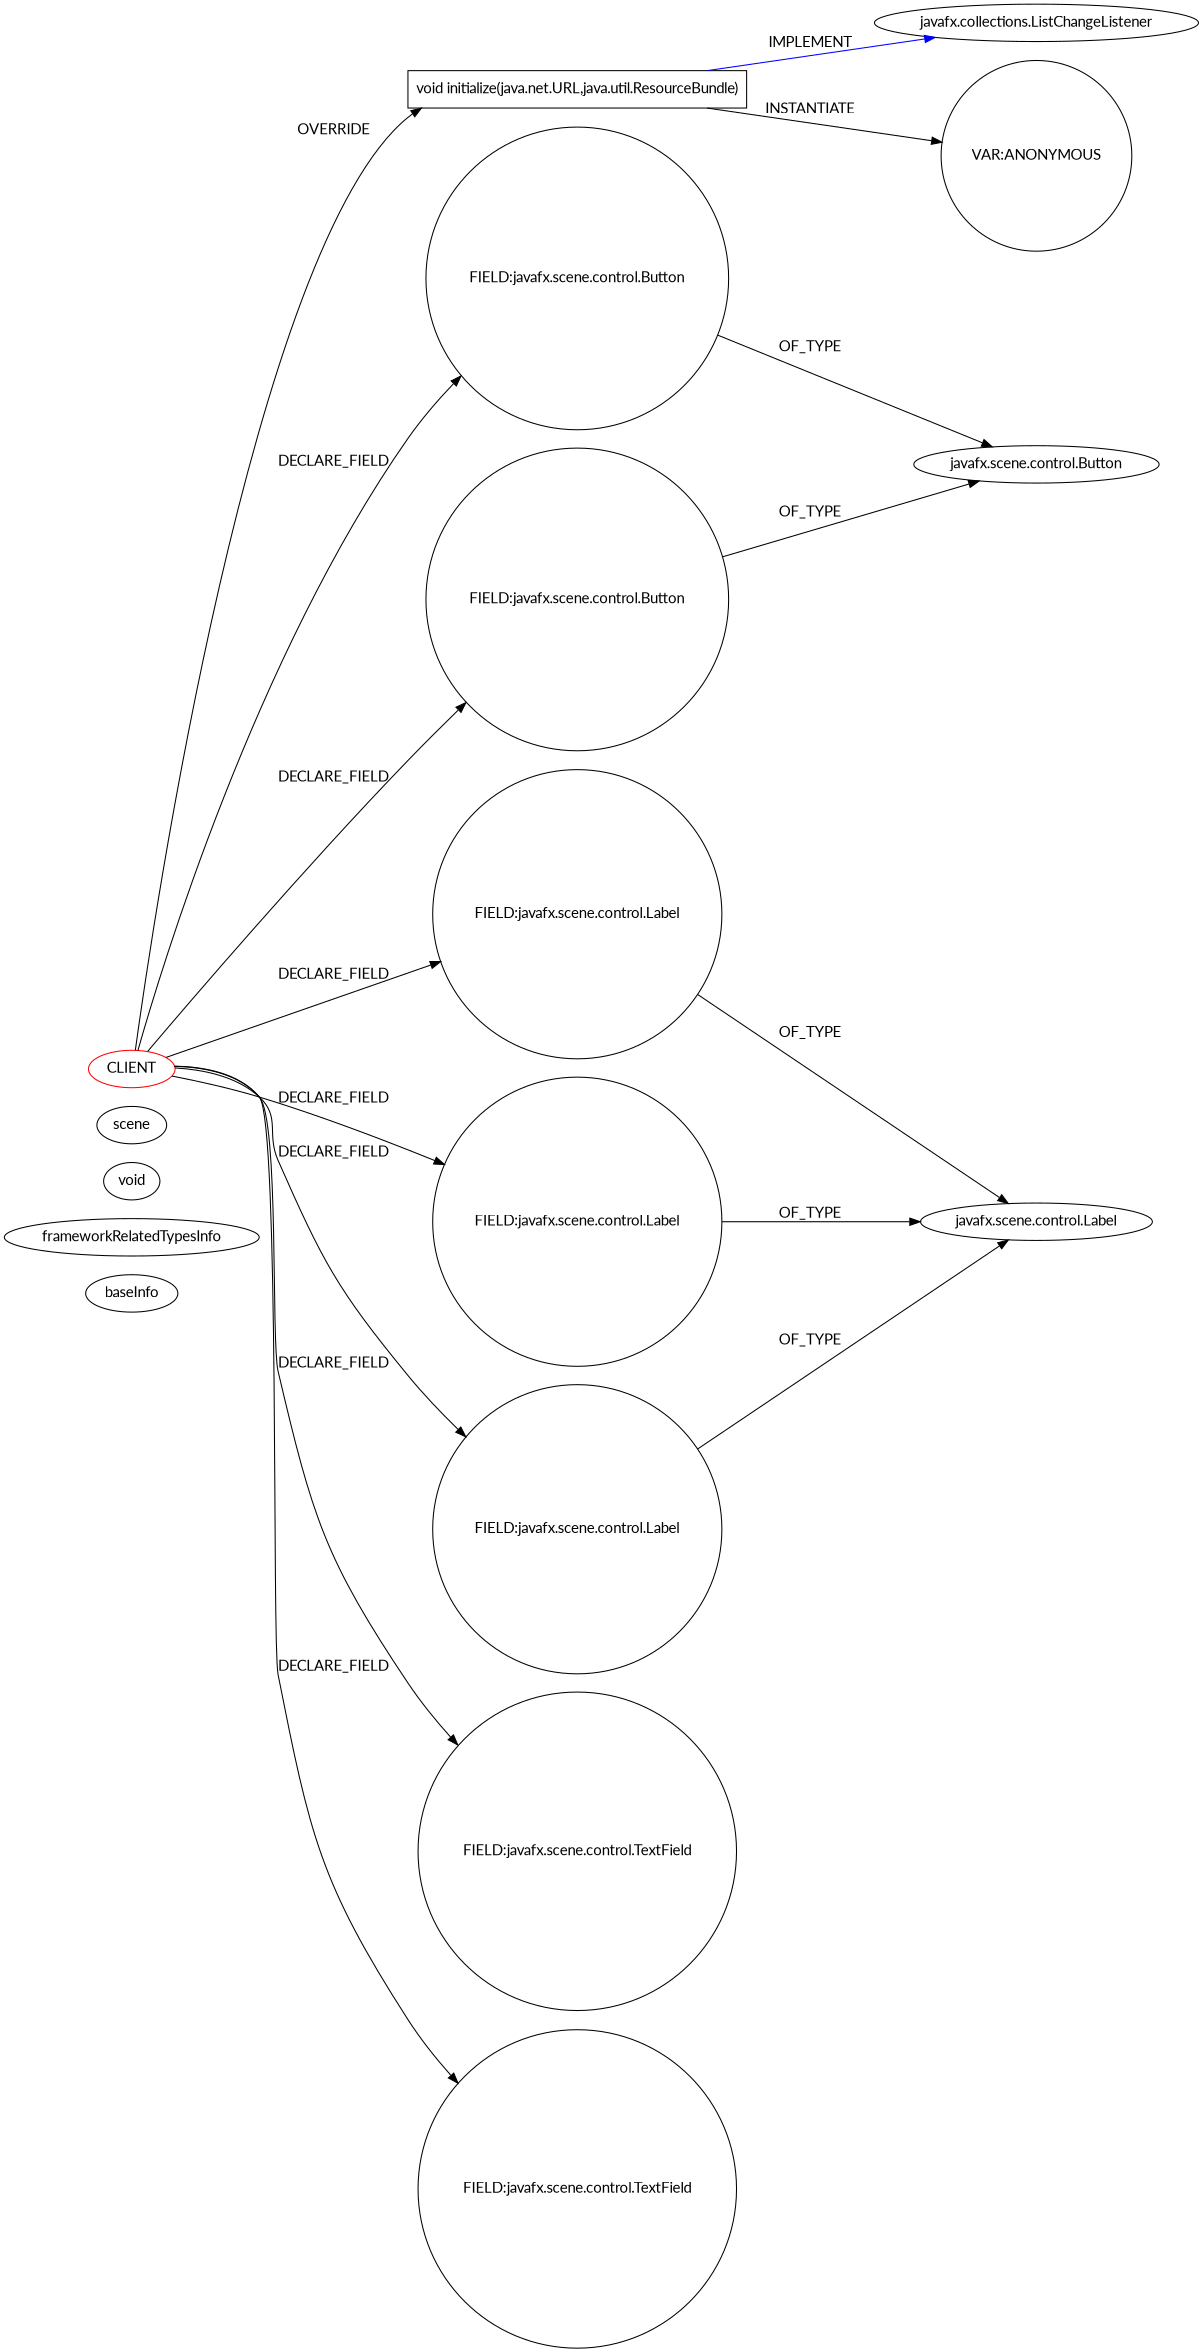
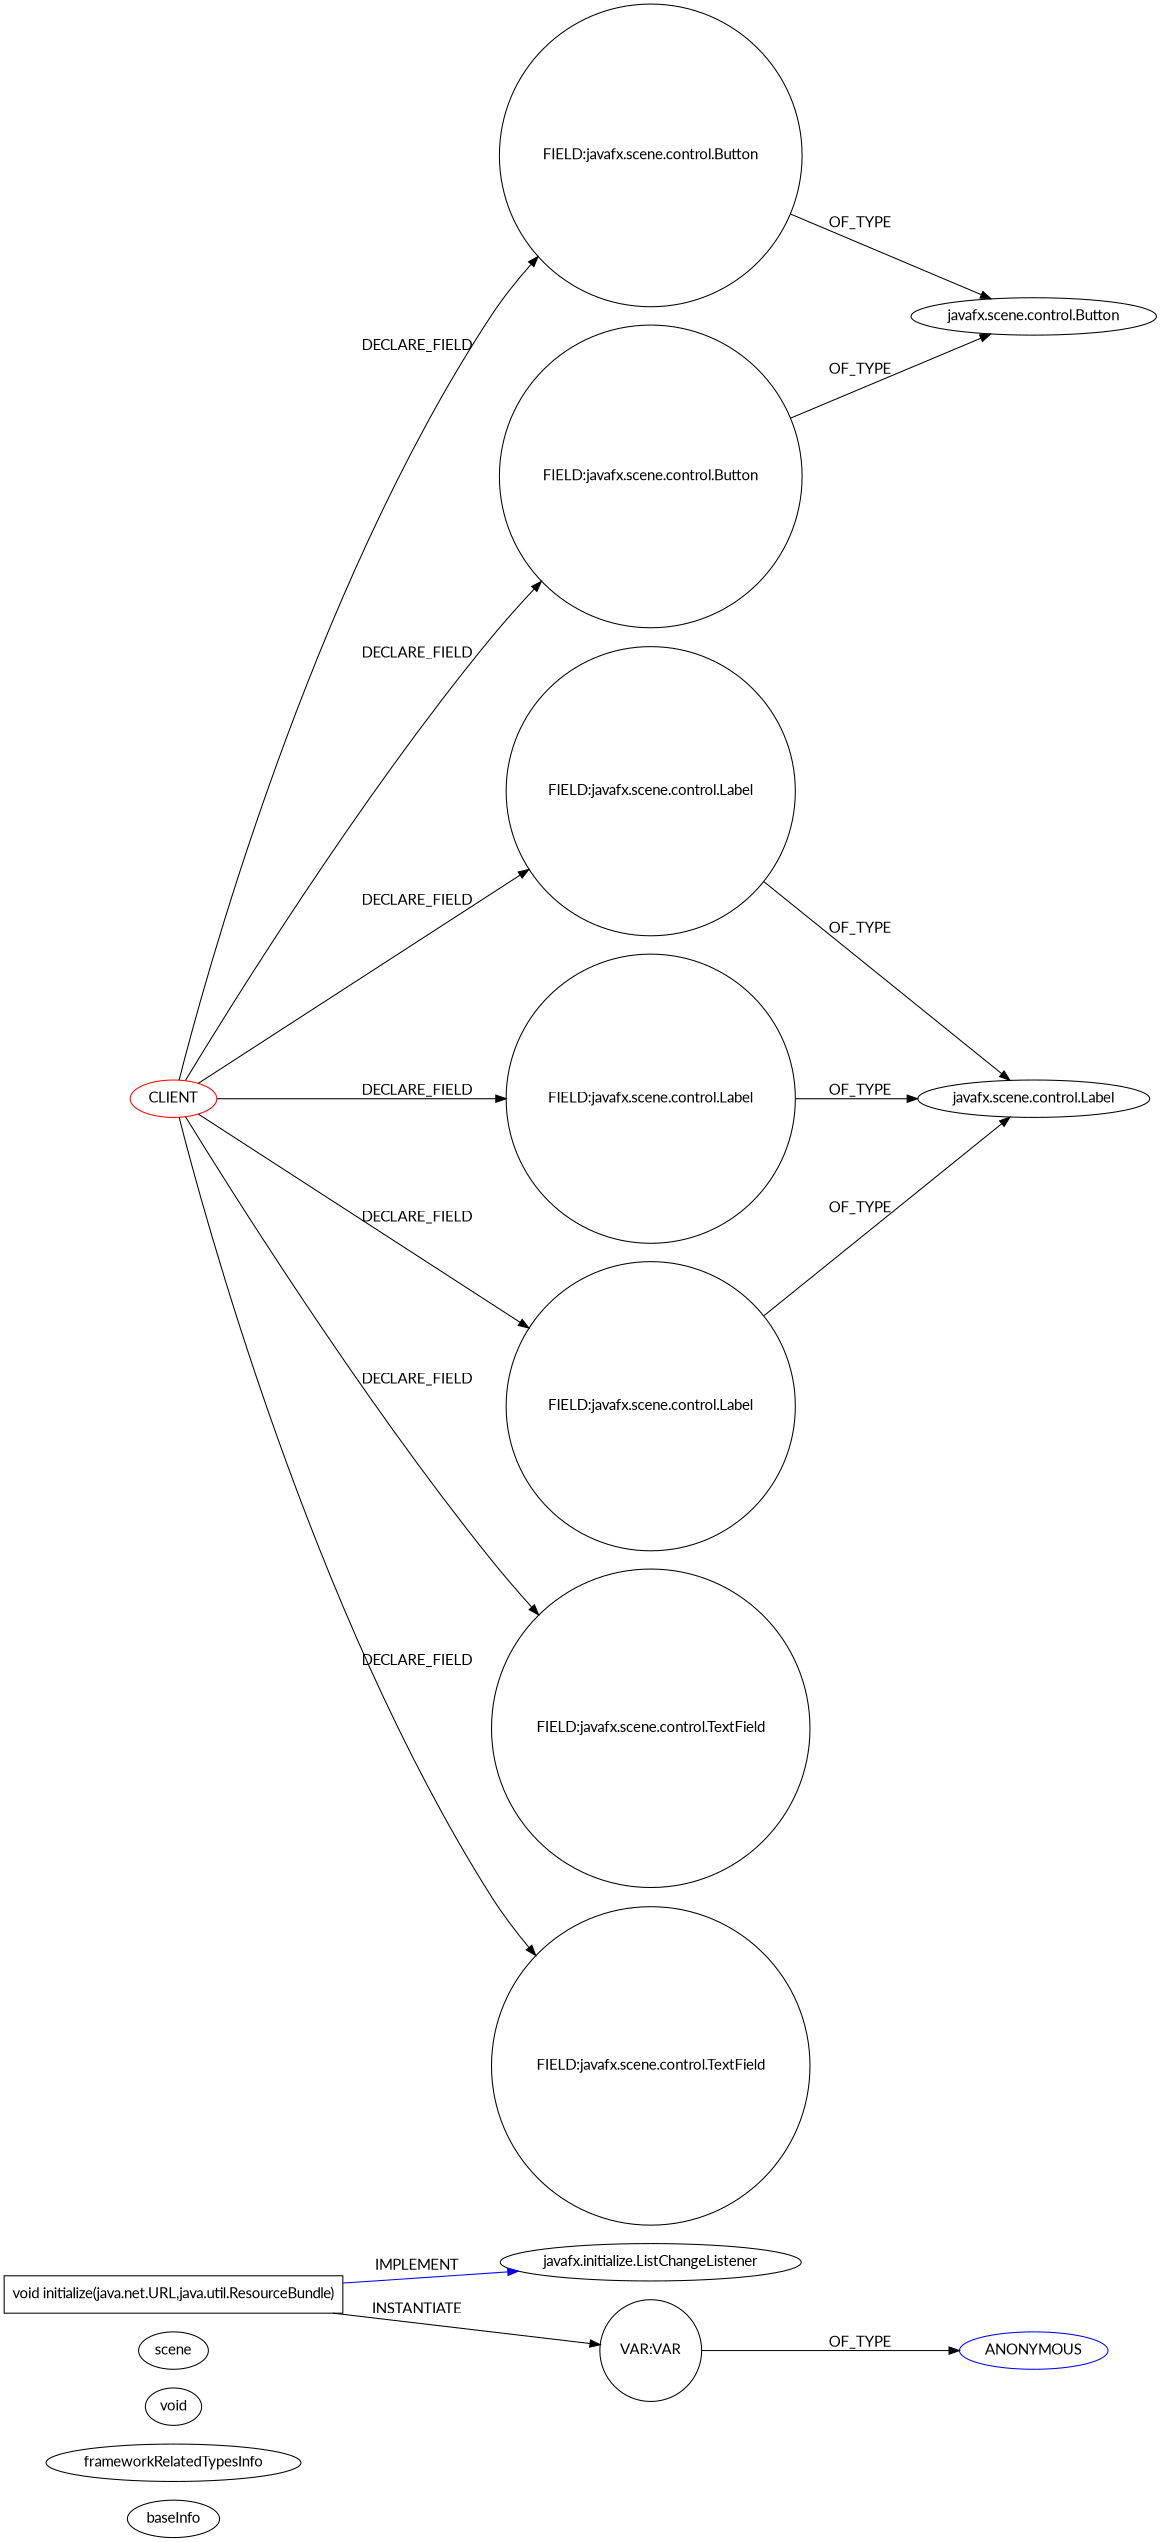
node "javafx.collections.ListChangeListener": label "javafx.collections.ListChangeListener" -> "javafx.initialize.ListChangeListener"
node "VAR:ANONYMOUS": label "VAR:ANONYMOUS" -> "VAR:VAR"
edge "CLIENT" -> "void initialize(java.net.URL,java.util.ResourceBundle)": removed, label "OVERRIDE"
node "ANONYMOUS": added
